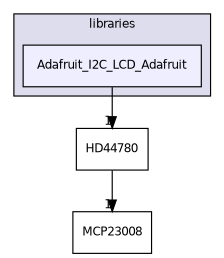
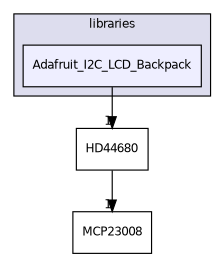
node "Adafruit_I2C_LCD_Adafruit": label "Adafruit_I2C_LCD_Adafruit" -> "Adafruit_I2C_LCD_Backpack"
node "HD44780": label "HD44780" -> "HD44680"
